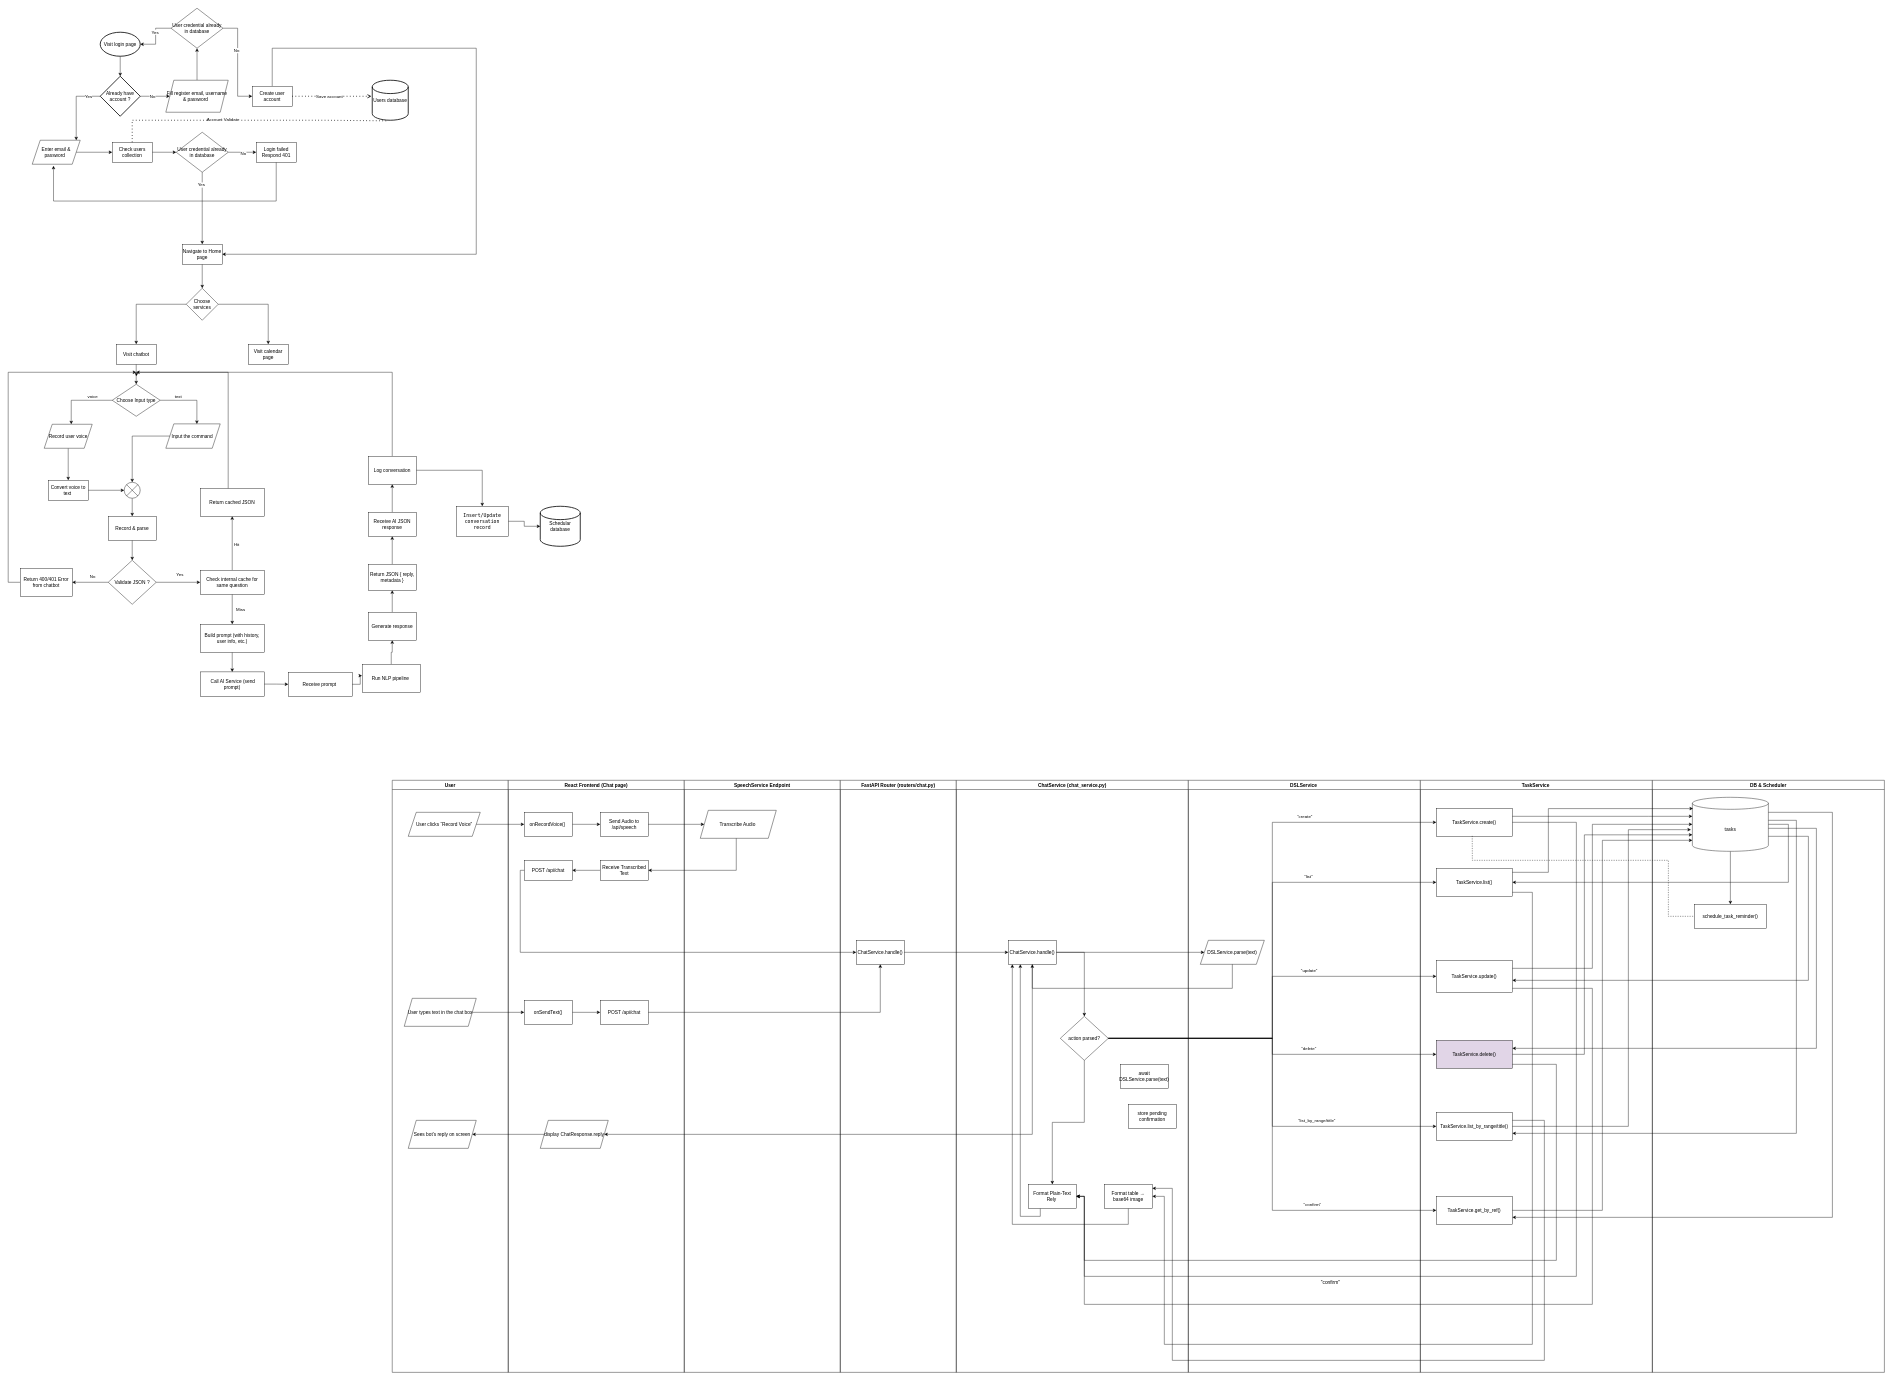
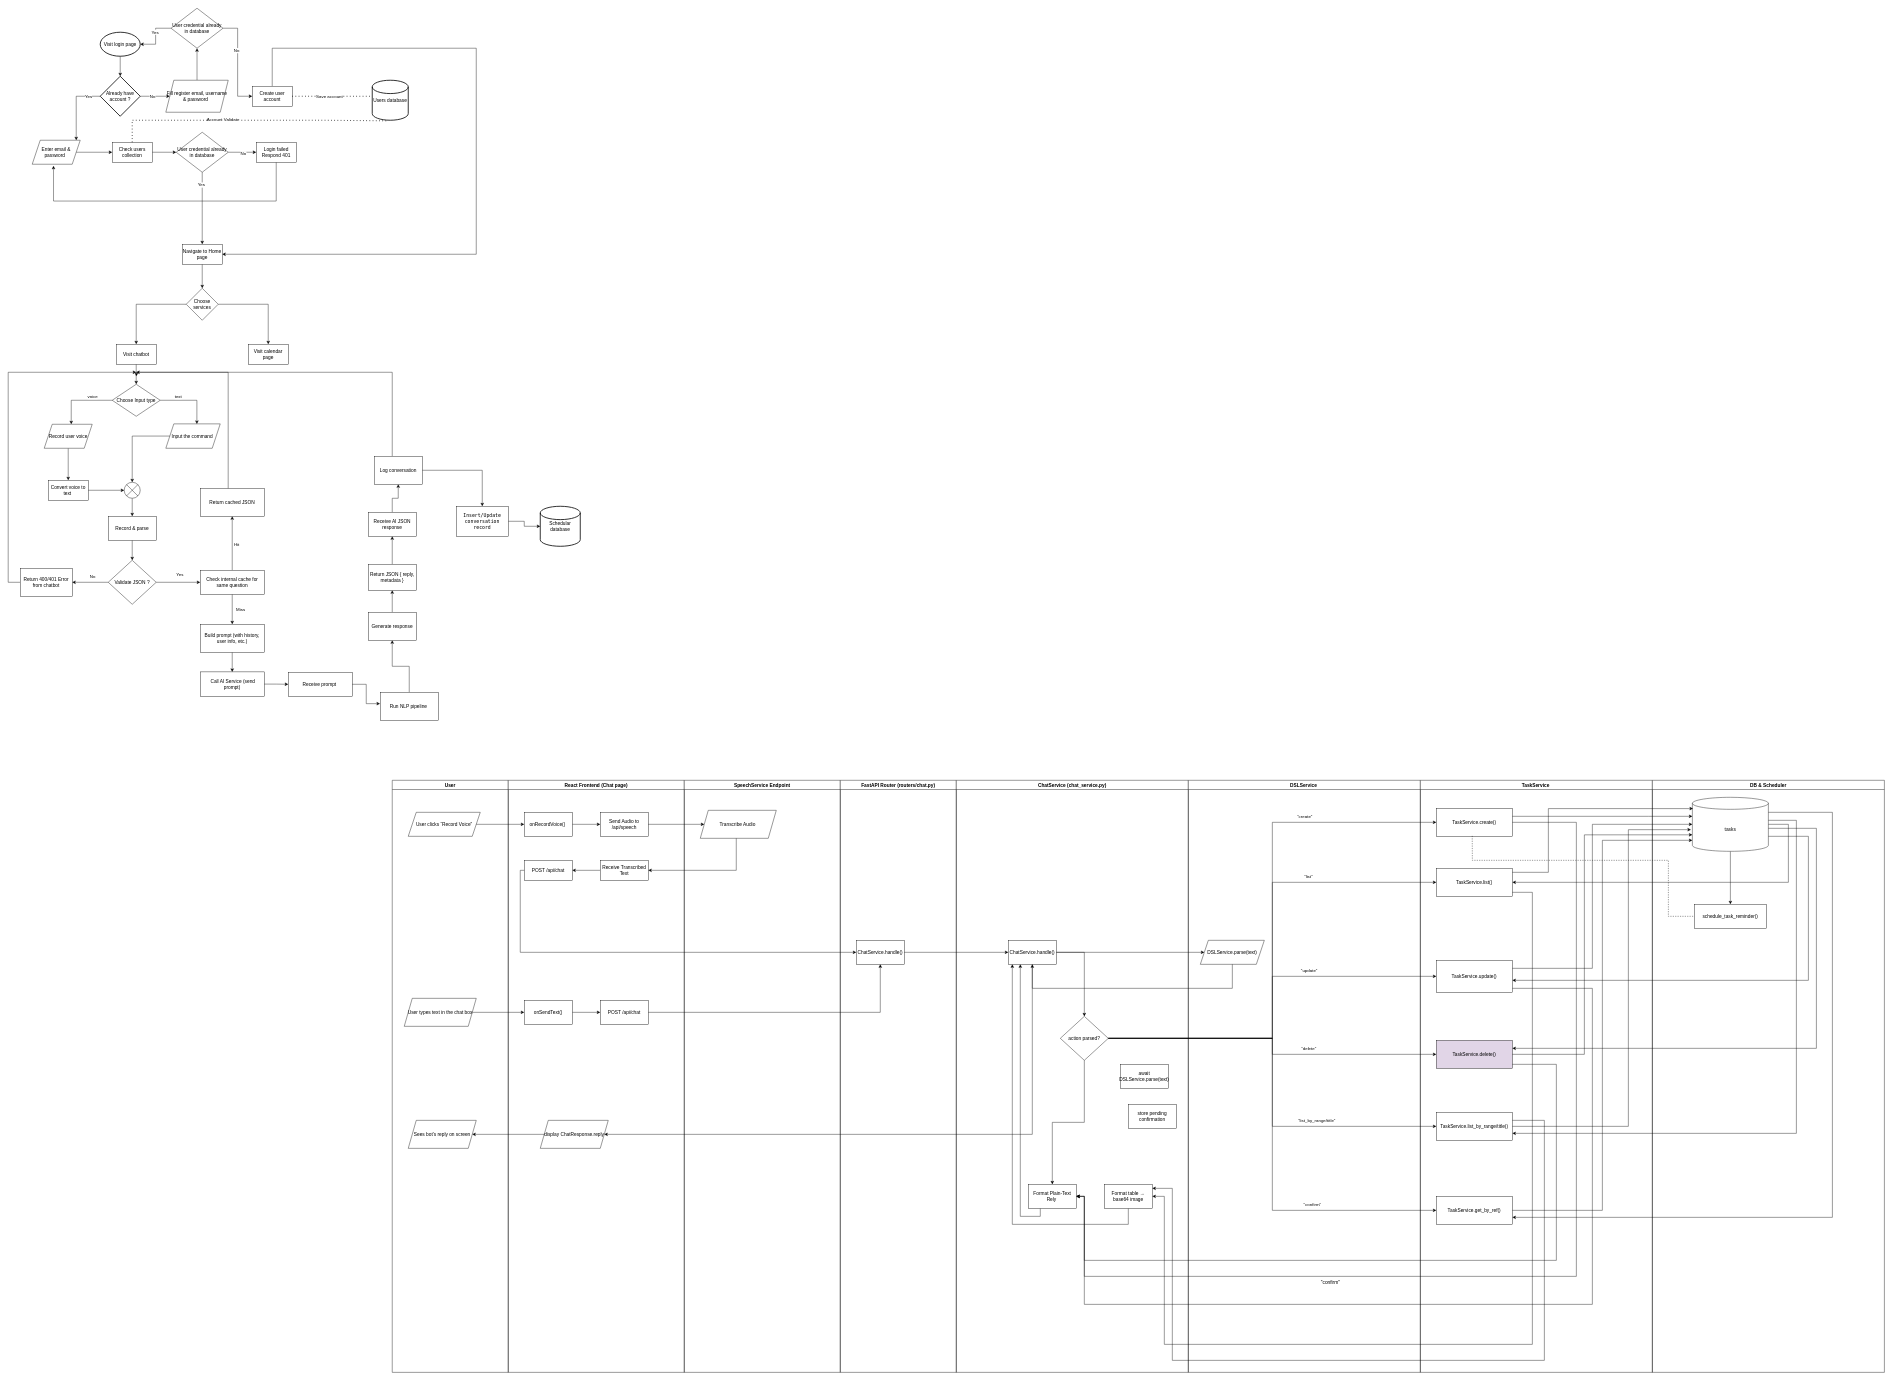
edge "Create user account" -> "Users database": arrowhead open -> none
node "Log conversation": moved (392, 470) -> (398, 470)
node "Run NLP pipeline": moved (391, 678) -> (409, 706)
